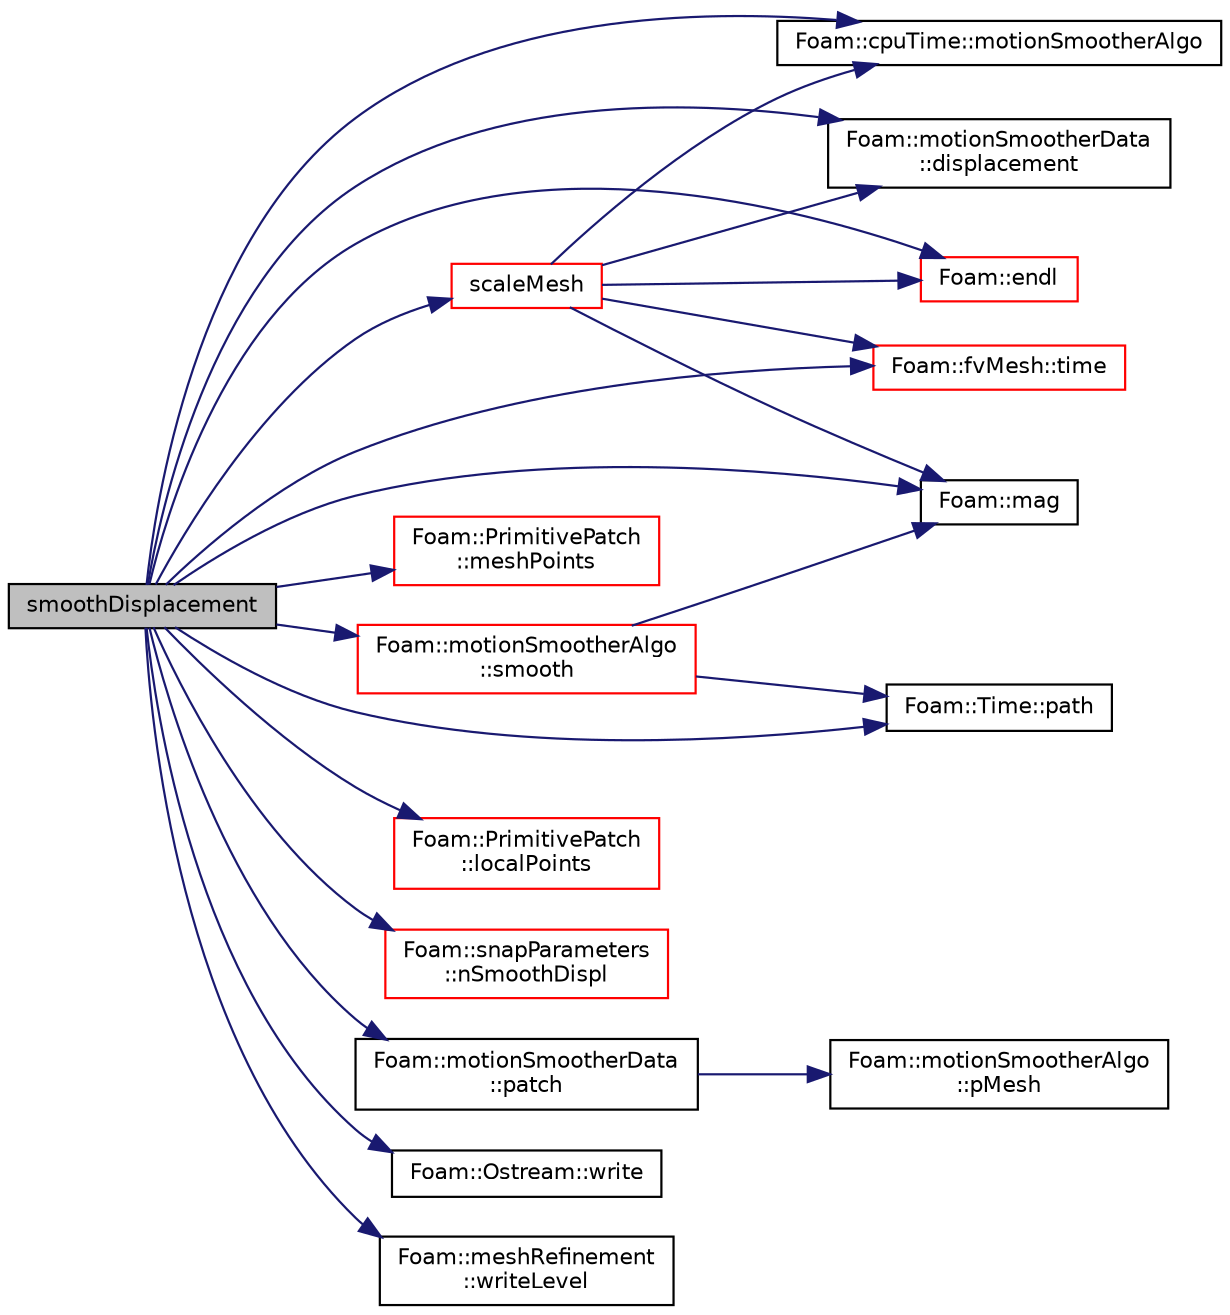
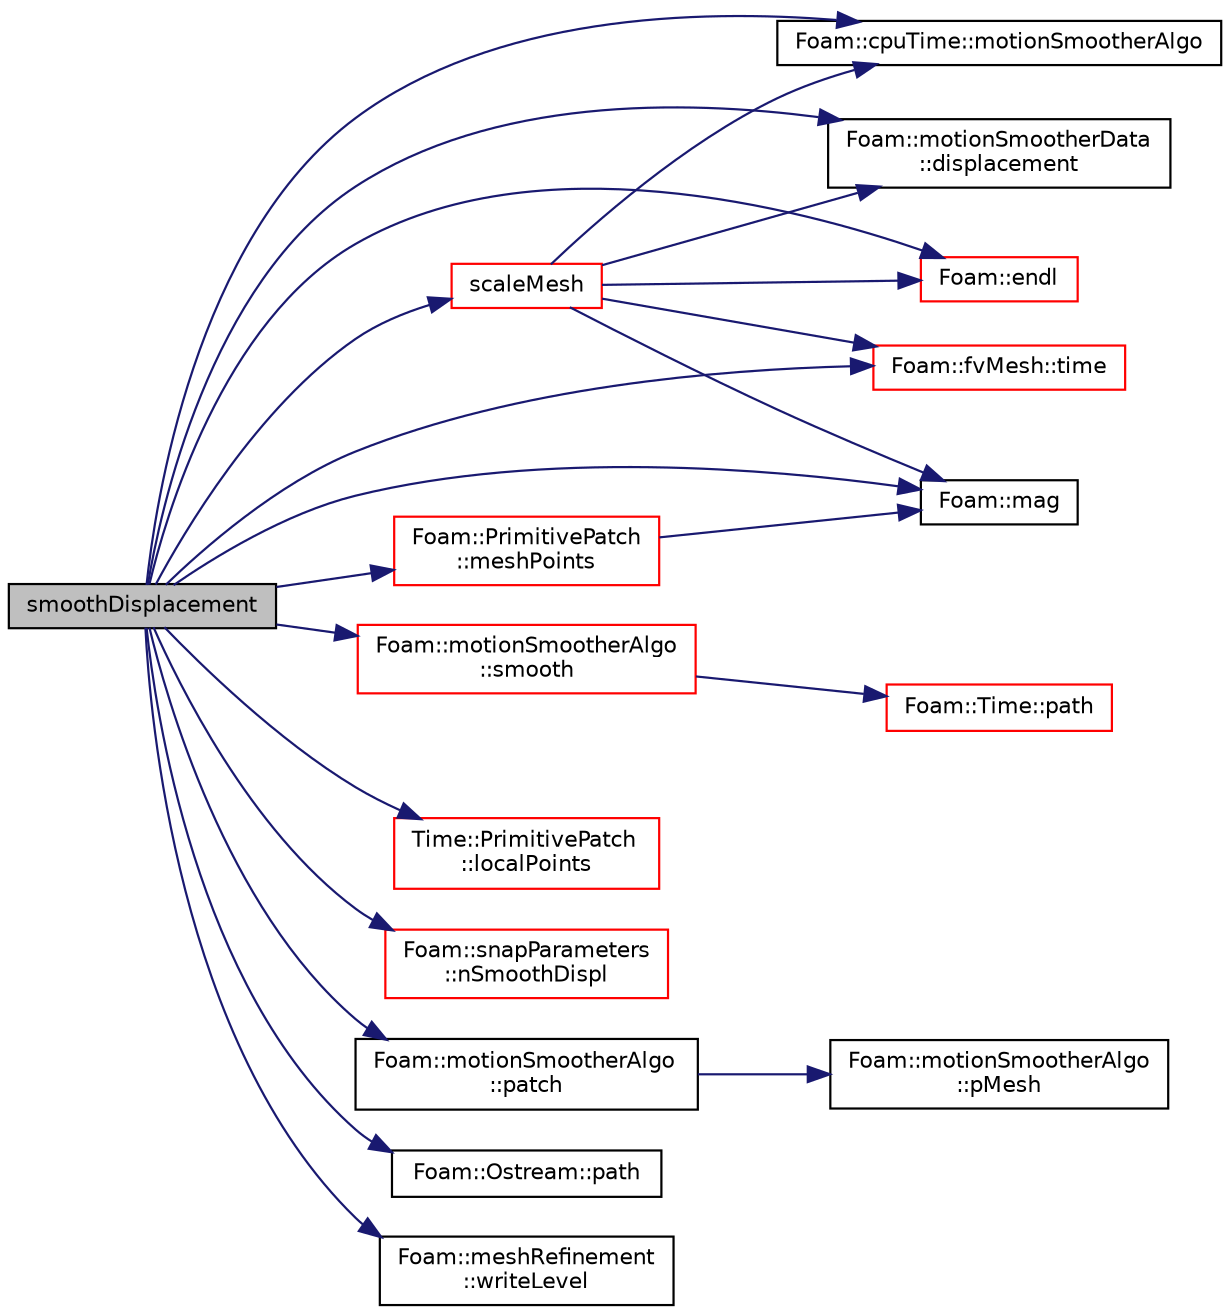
edge "Foam::motionSmootherAlgo ::smooth" -> "Foam::mag": now "Foam::PrimitivePatch ::meshPoints" -> "Foam::mag"
node "Foam::Time::path": color black -> red
edge "smoothDisplacement" -> "Foam::Time::path": removed
node "Foam::PrimitivePatch ::localPoints": label "Foam::PrimitivePatch ::localPoints" -> "Time::PrimitivePatch ::localPoints"
node "Foam::motionSmootherData ::patch": label "Foam::motionSmootherData ::patch" -> "Foam::motionSmootherAlgo ::patch"
node "Foam::Ostream::write": label "Foam::Ostream::write" -> "Foam::Ostream::path"
